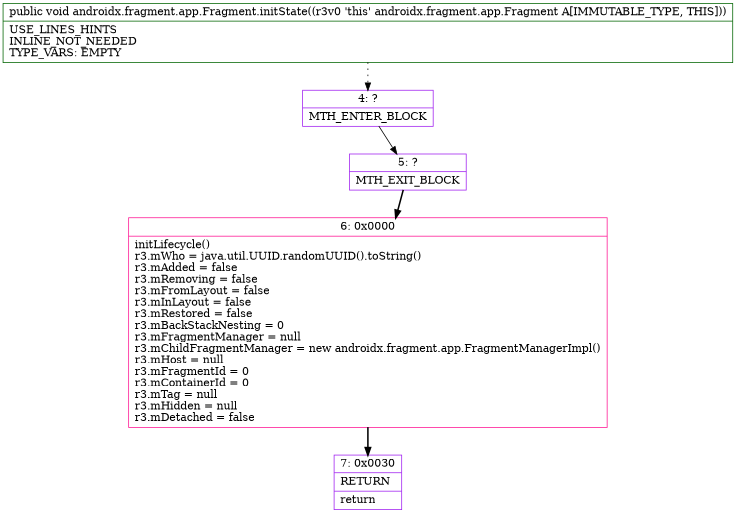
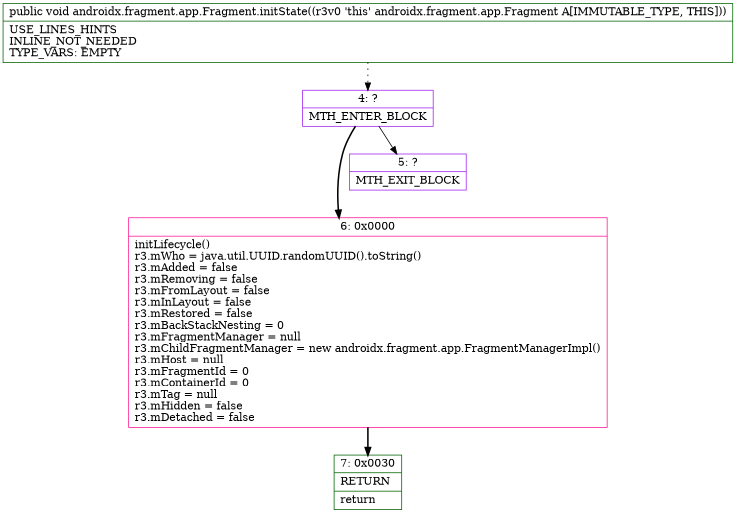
edge "5: ?" -> "6: 0x0000": now "4: ?" -> "6: 0x0000"
node "6: 0x0000": text "r3.mHidden = null" -> "r3.mHidden = false"
node "7: 0x0030": color purple -> darkgreen
